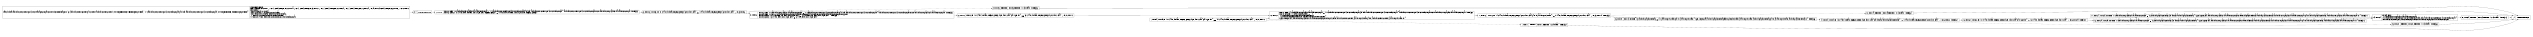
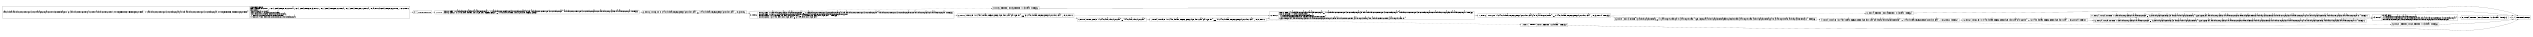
node "1: ?": text "MTH_EXIT_BLOCK" -> "MTH_LINES_BLOCK"
node "7: 0x000e": added
